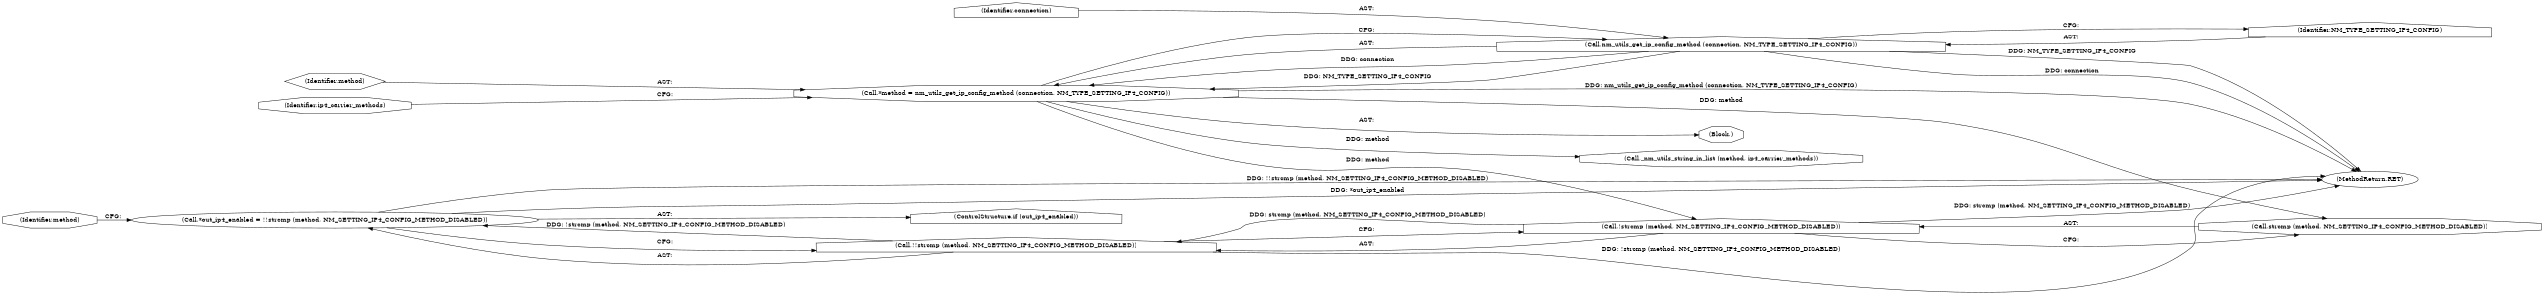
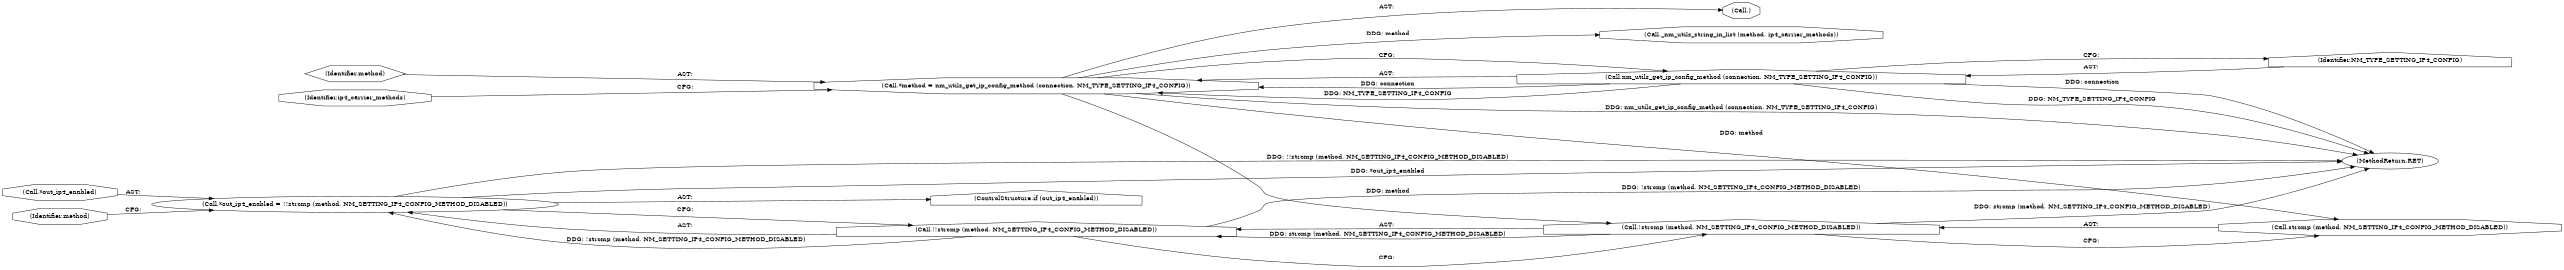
node "(Identifier,connection)": removed
node "(Block,)": label "(Block,)" -> "(Call,)"
node "(Call,*out_ip4_enabled)": added
